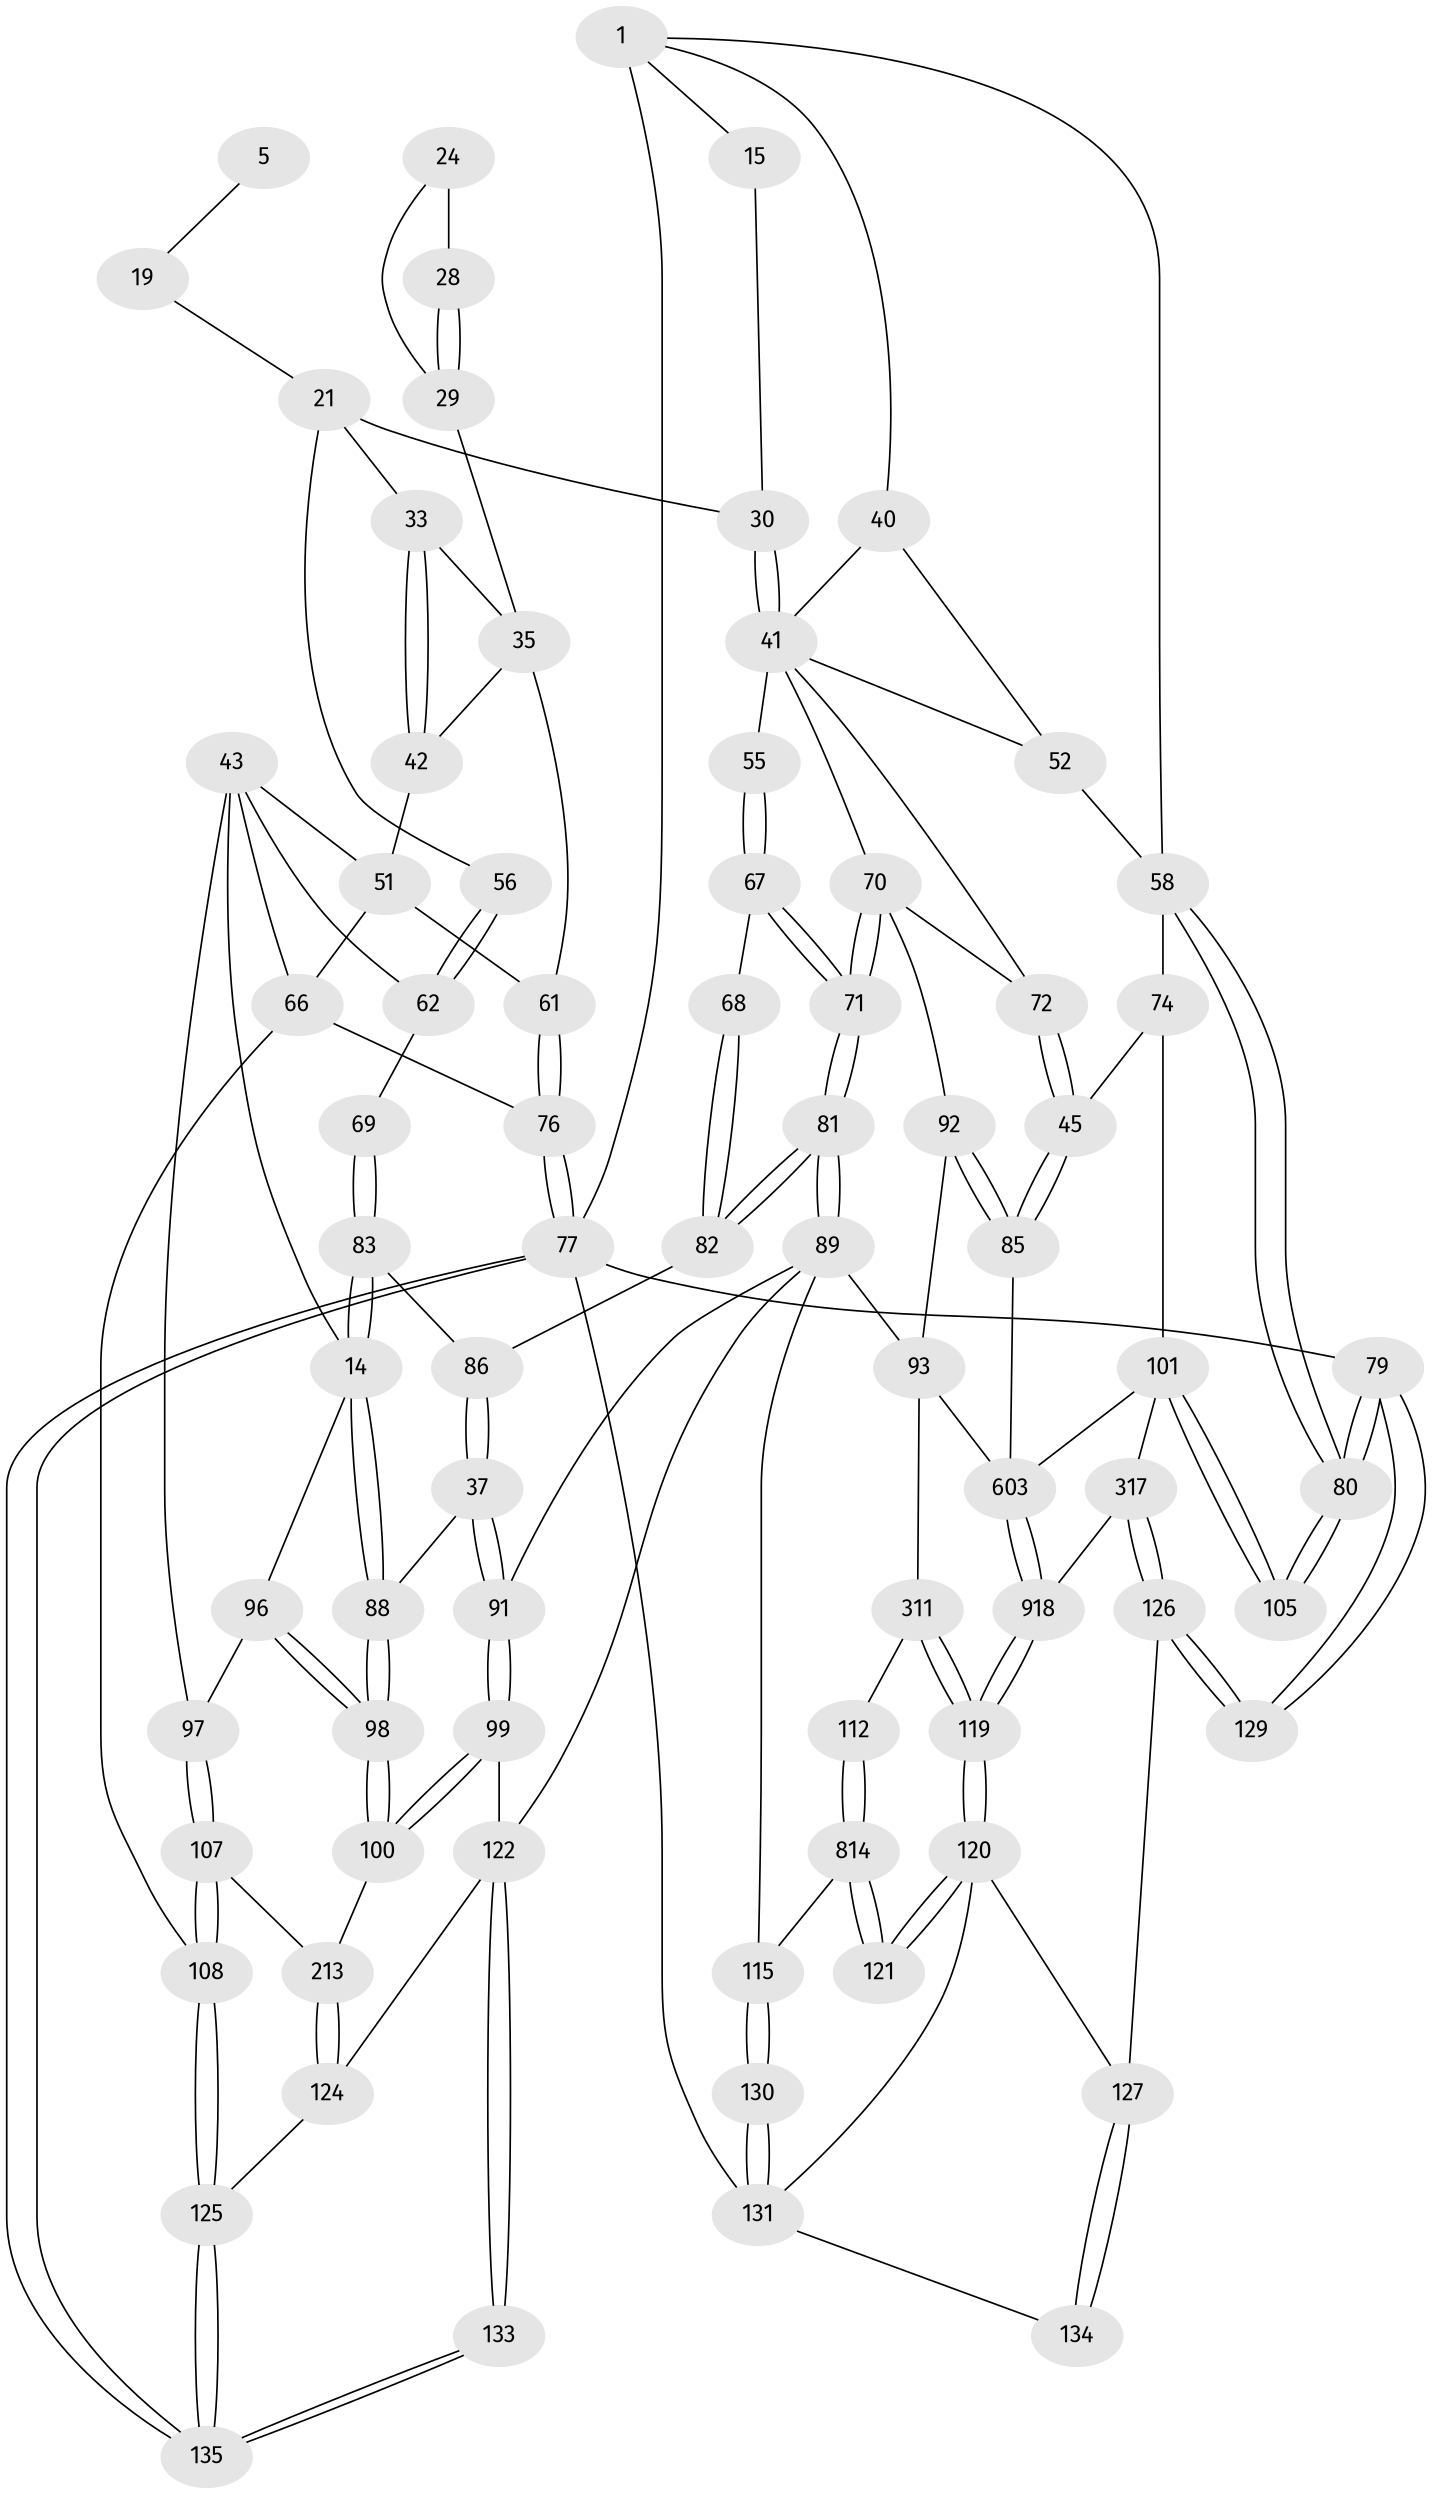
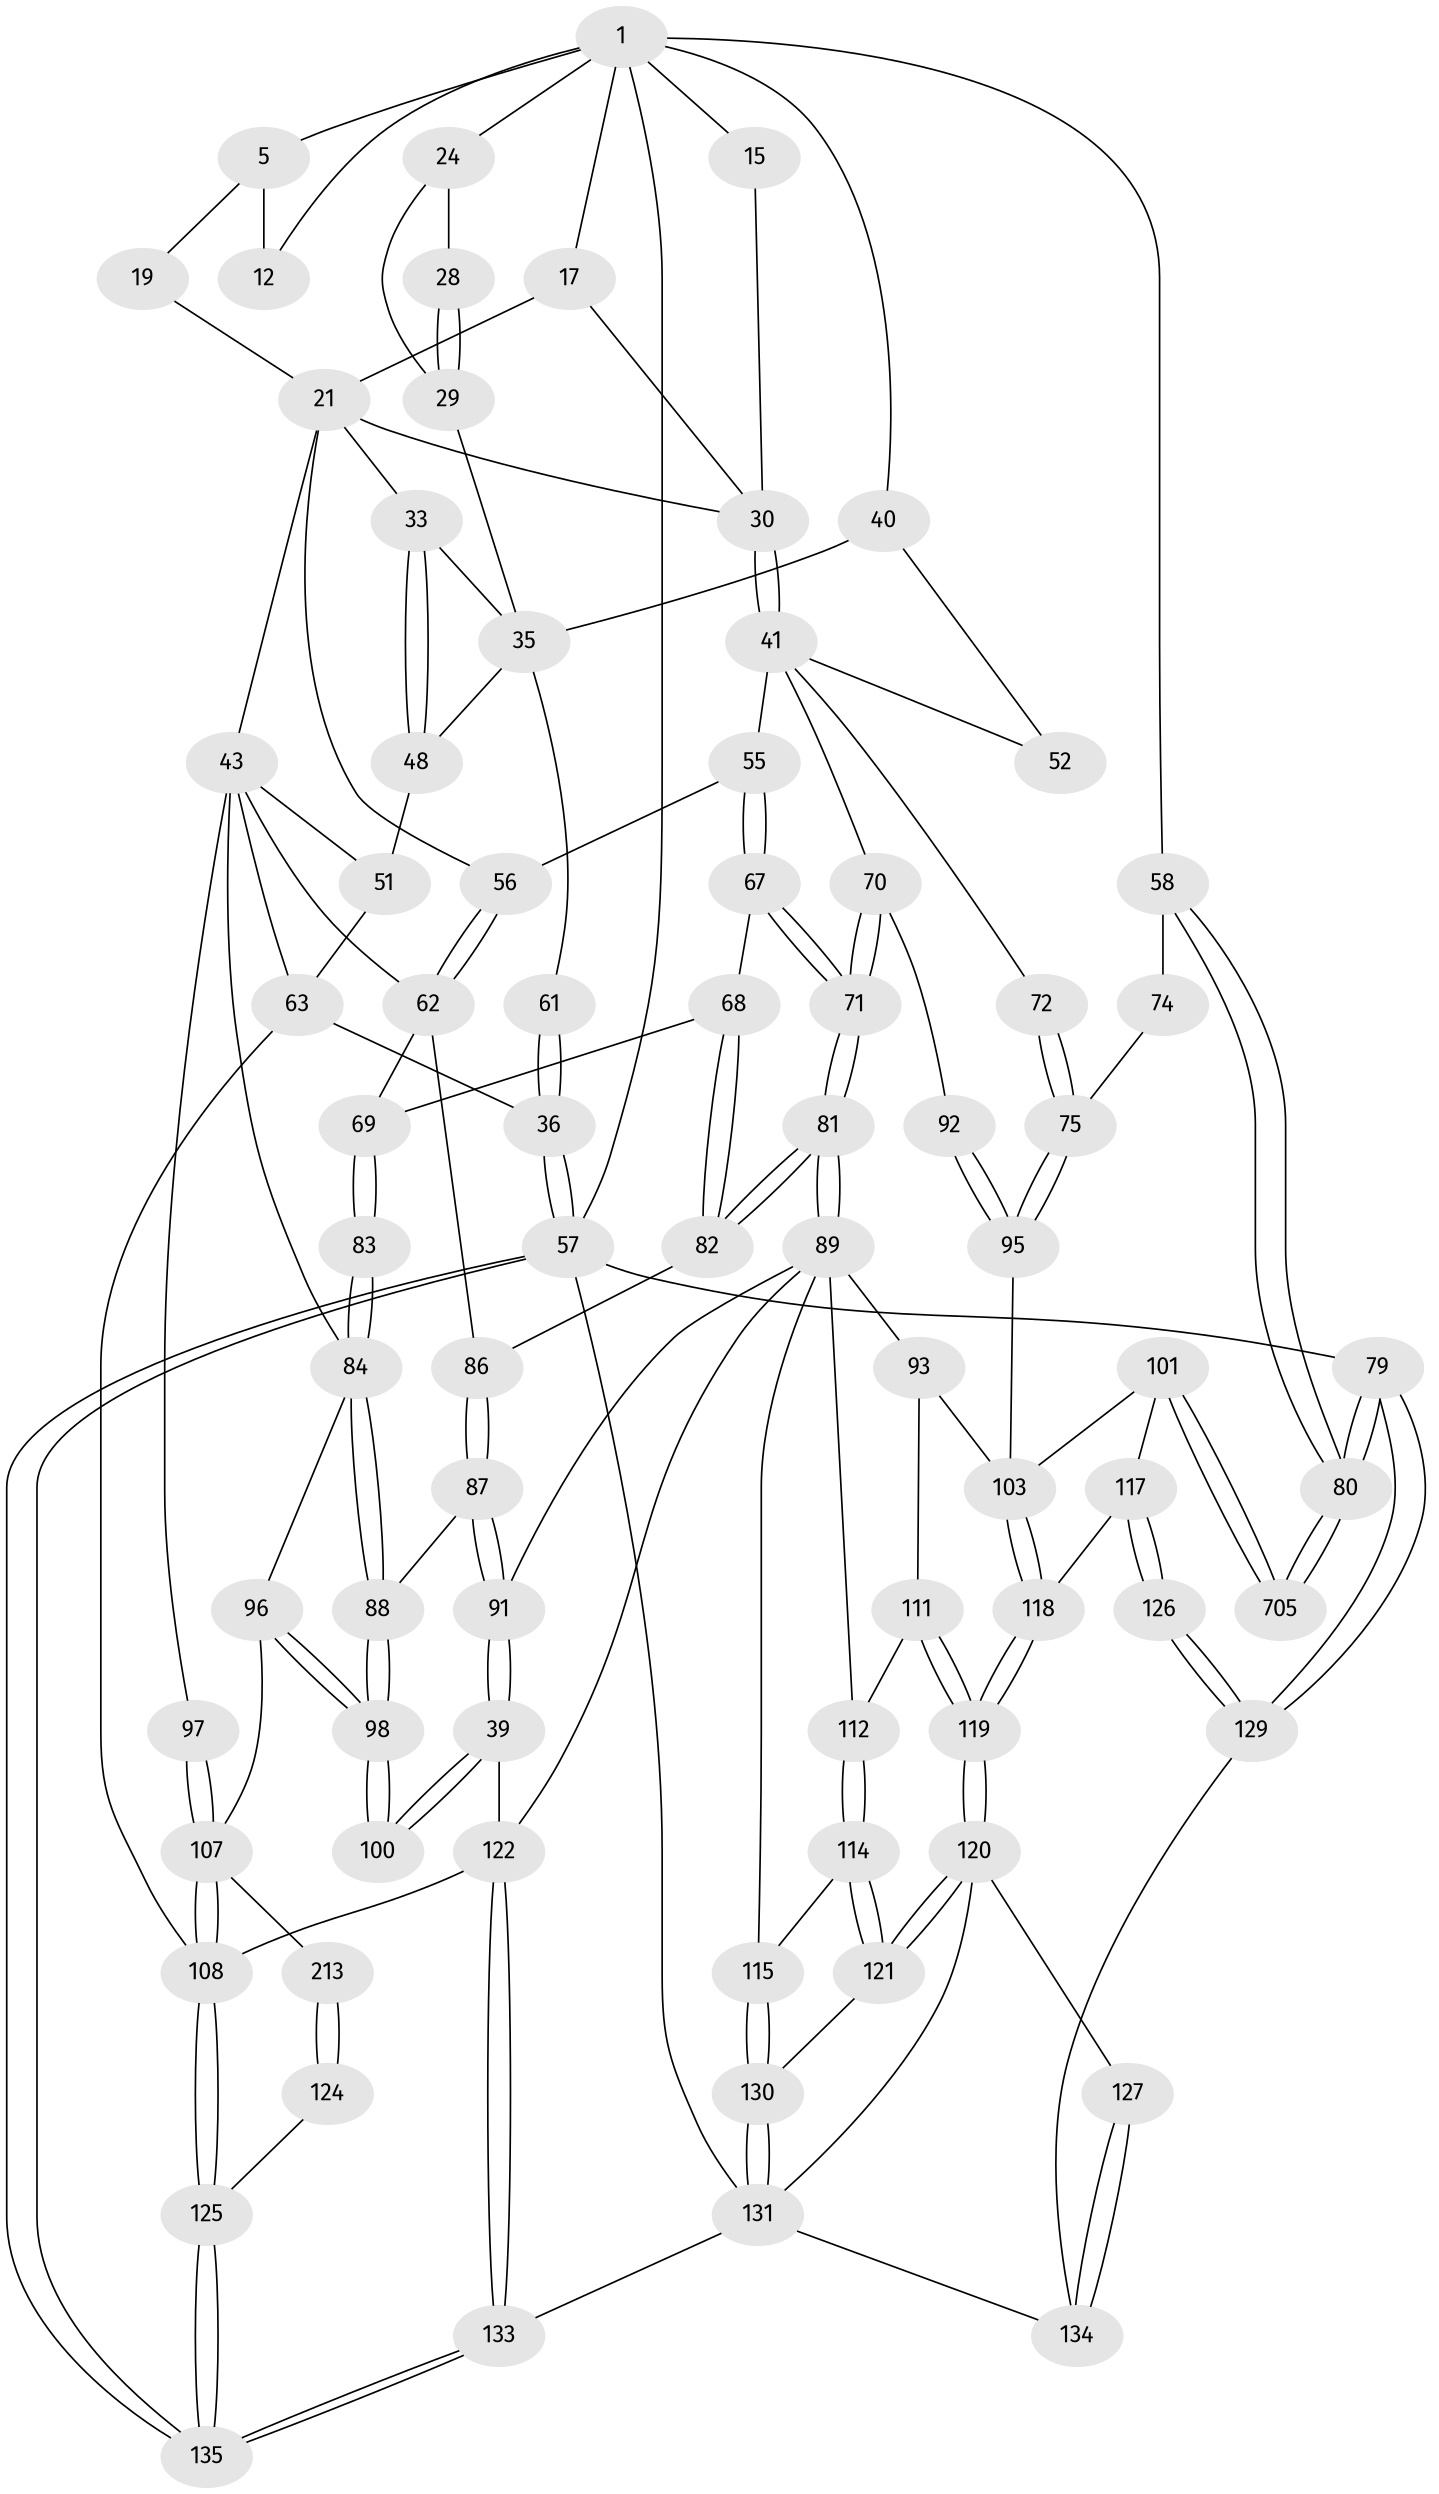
edge "1" -- "24": added
edge "1" -- "5": added
node "12": added
node "17": added
edge "40" -- "41": now "40" -- "35"
edge "21" -- "43": added
node "42": label "42" -> "48"
edge "55" -- "56": added
edge "52" -- "58": removed
edge "51" -- "61": removed
edge "70" -- "72": removed
node "66": label "66" -> "63"
edge "68" -- "69": added
node "76": label "76" -> "36"
node "45": label "45" -> "75"
edge "74" -- "101": removed
node "77": label "77" -> "57"
edge "92" -- "93": removed
node "85": label "85" -> "95"
edge "83" -- "86": now "62" -- "86"
node "14": label "14" -> "84"
node "37": label "37" -> "87"
edge "89" -- "112": added
node "603": label "603" -> "103"
node "317": label "317" -> "117"
node "311": label "311" -> "111"
node "918": label "918" -> "118"
node "105": label "105" -> "705"
edge "96" -- "97": now "96" -- "107"
node "99": label "99" -> "39"
node "814": label "814" -> "114"
edge "126" -- "127": removed
edge "100" -- "213": removed
edge "122" -- "124": now "122" -- "108"
edge "129" -- "134": added
edge "121" -- "130": added
edge "131" -- "133": added
